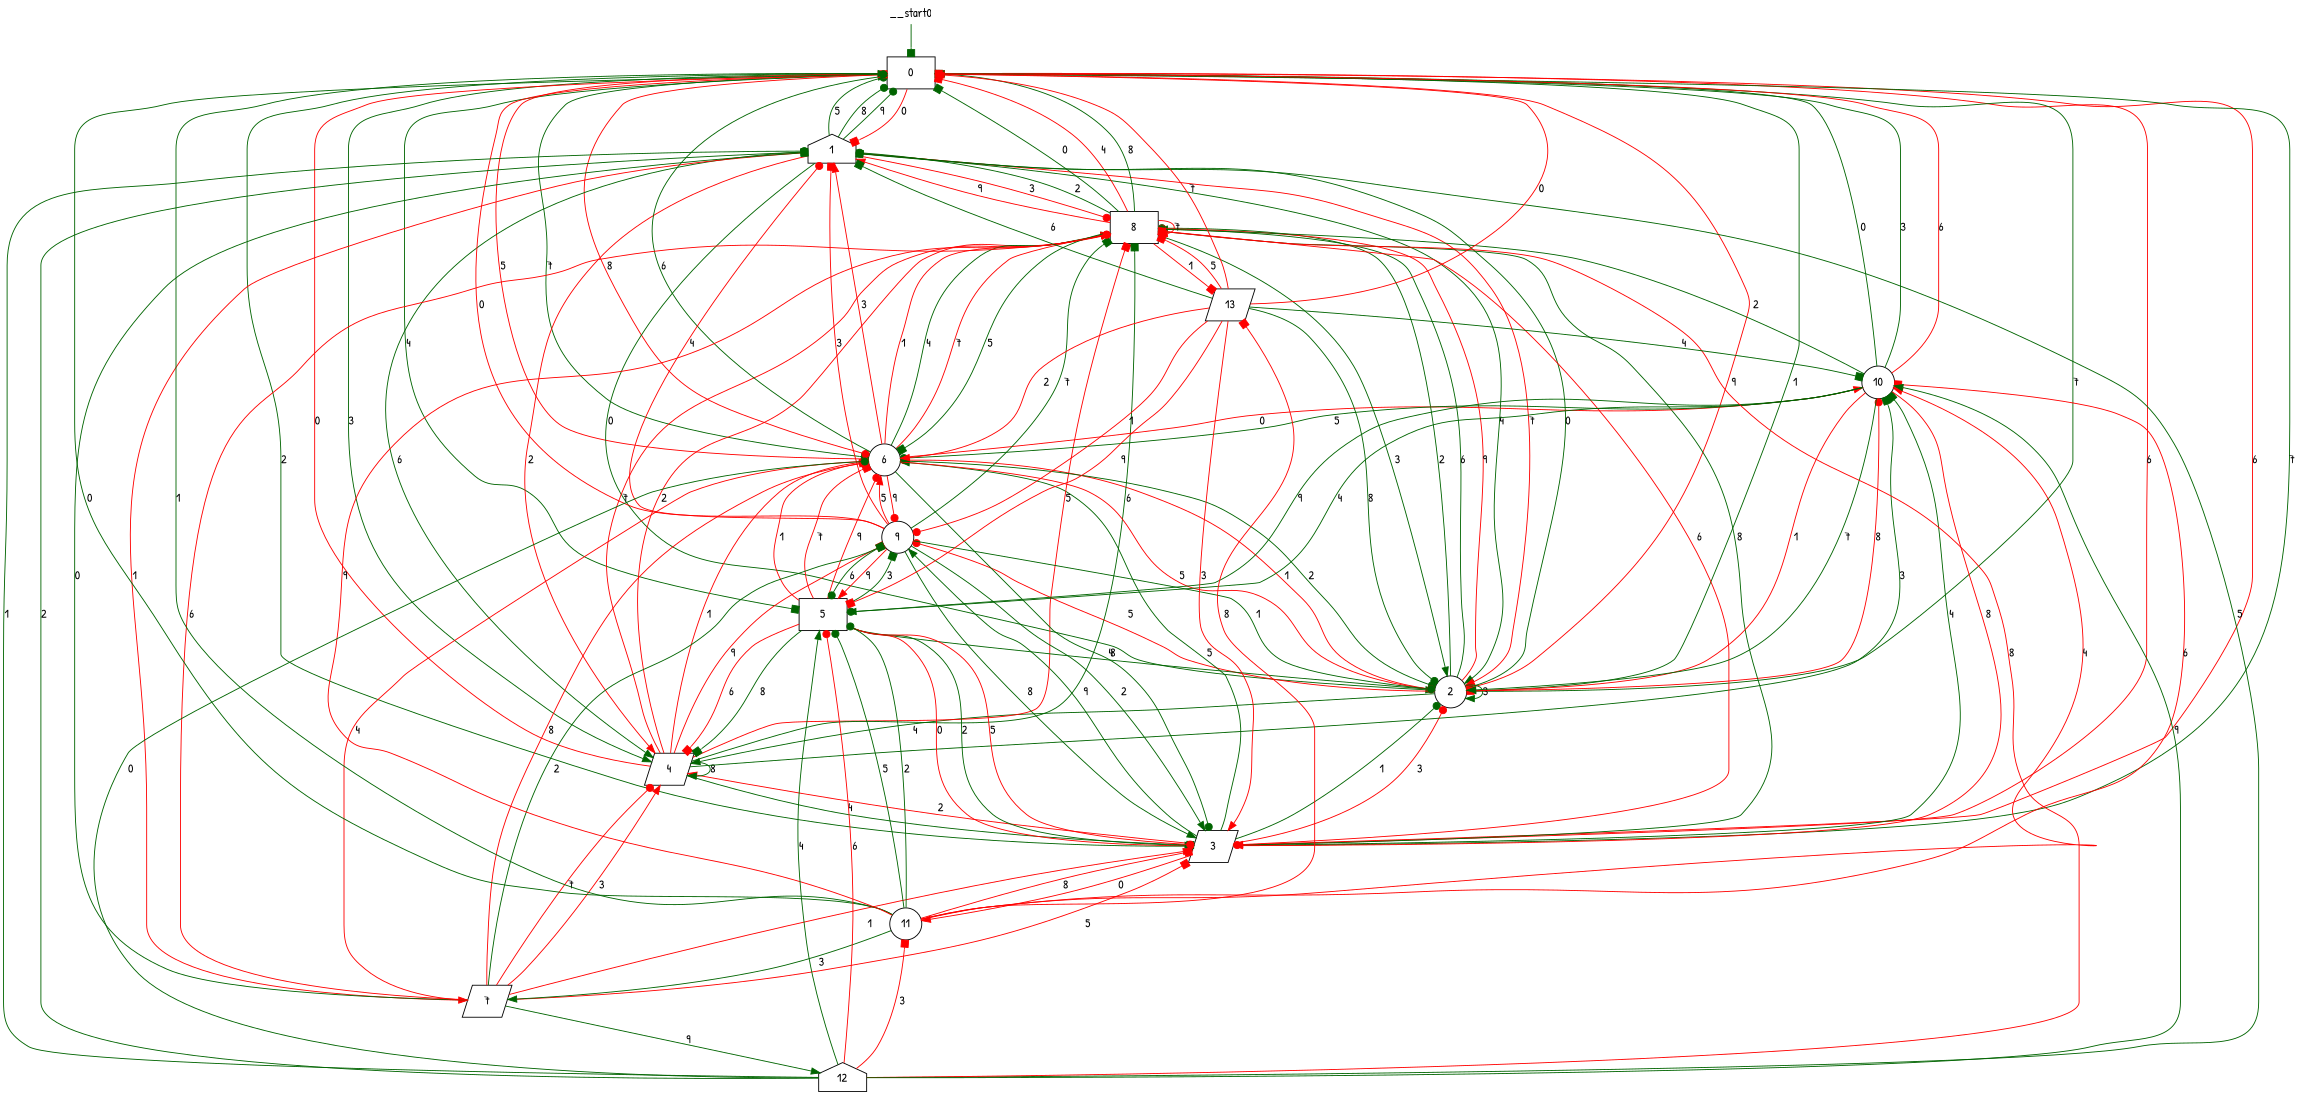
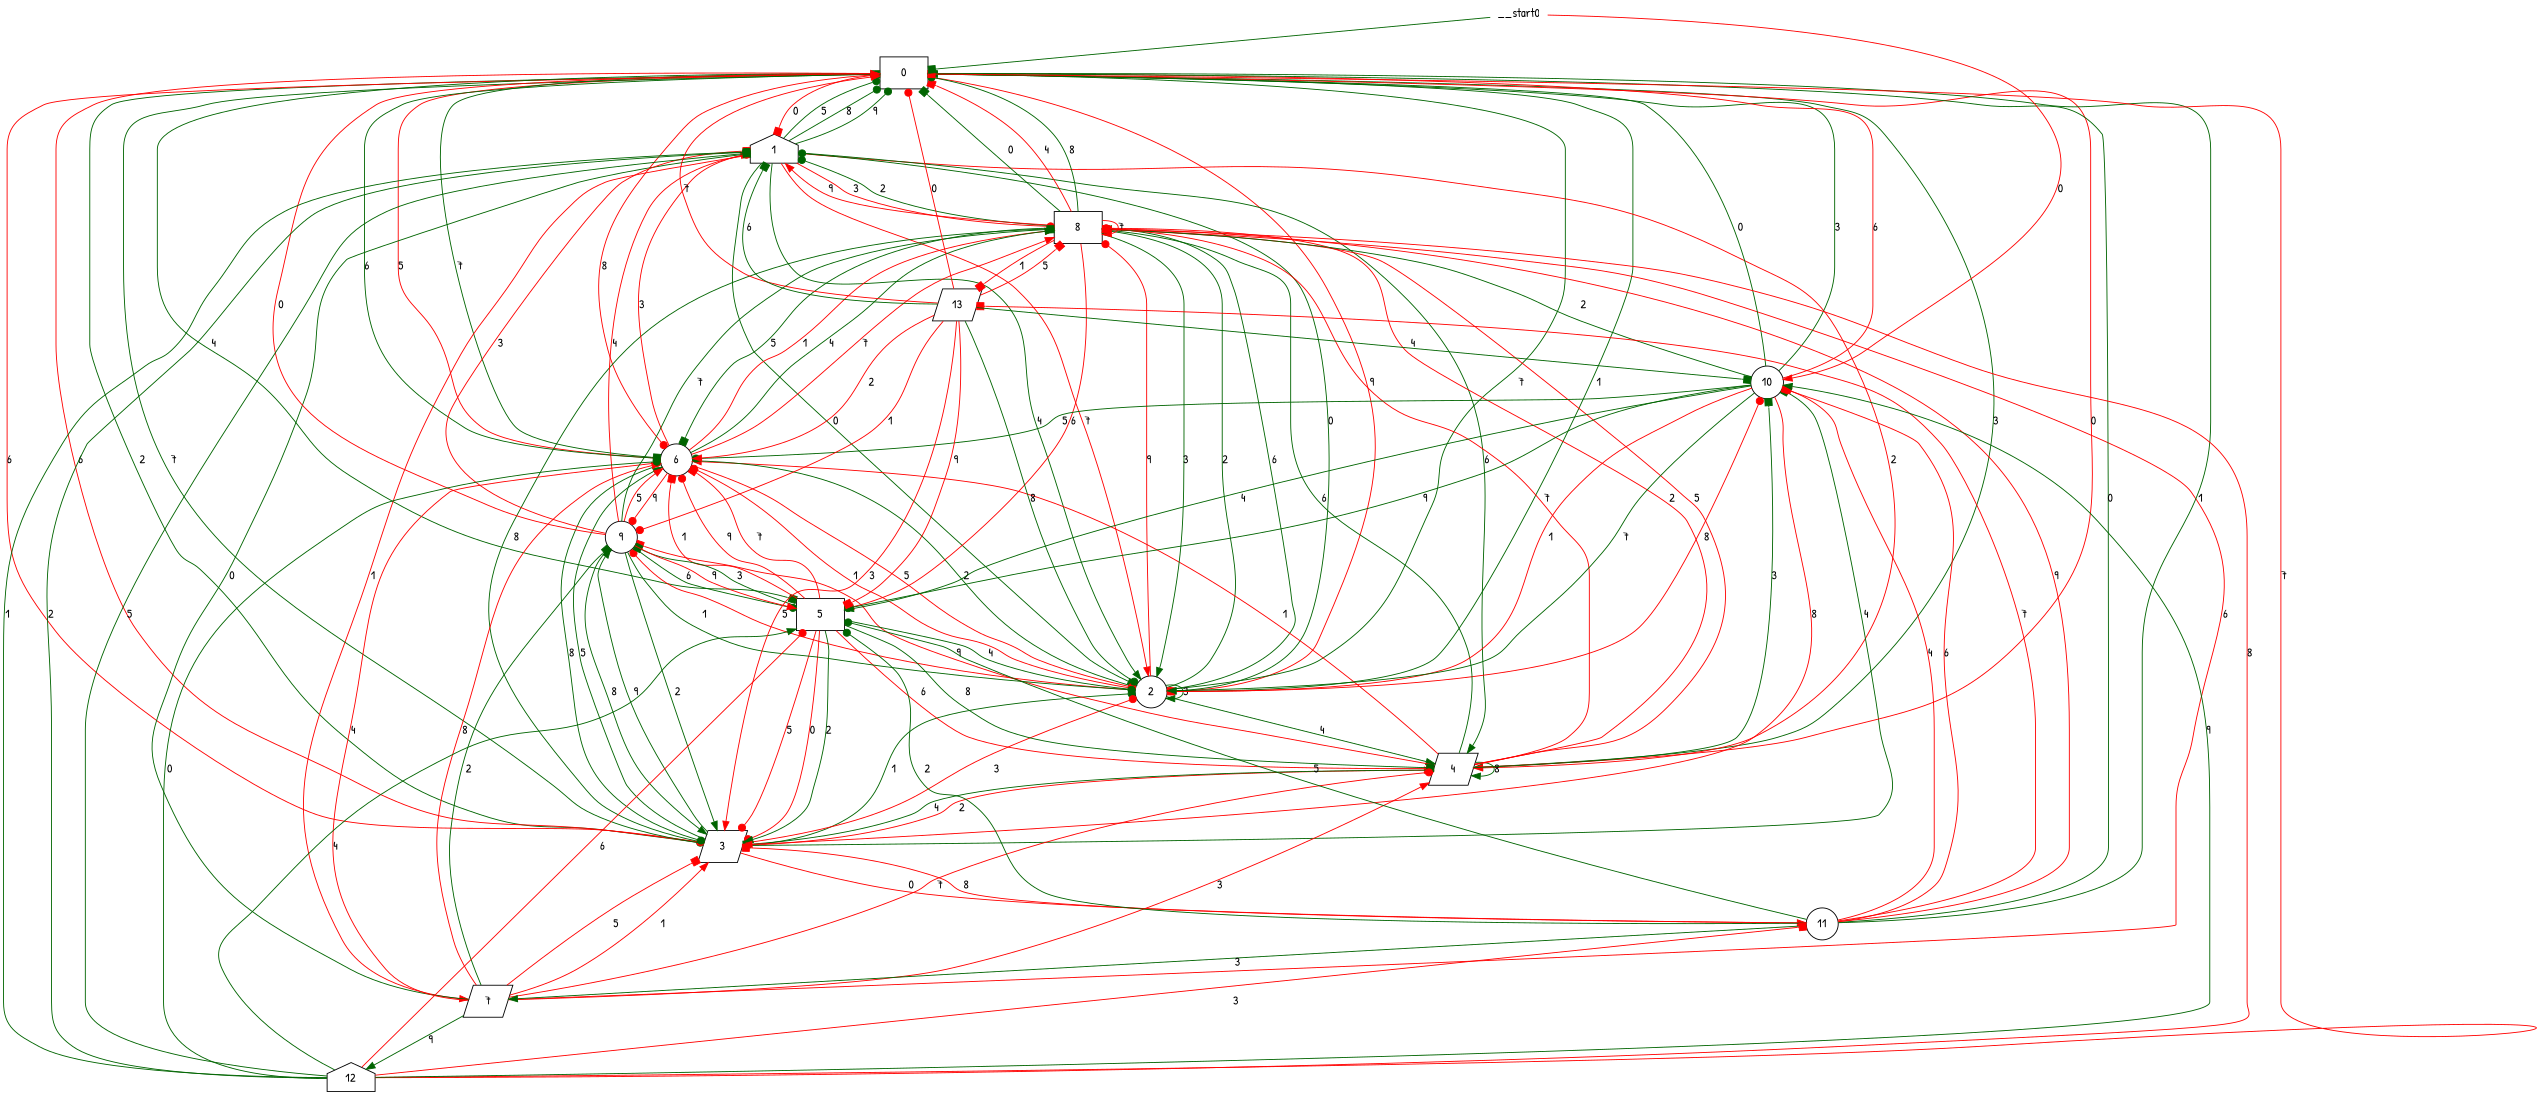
edge "6" -> "10": now "__start0" -> "10"
edge "8" -> "3": now "8" -> "5"
edge "11" -> "13": label "8" -> "7"
edge "12" -> "0": added, label "7"
